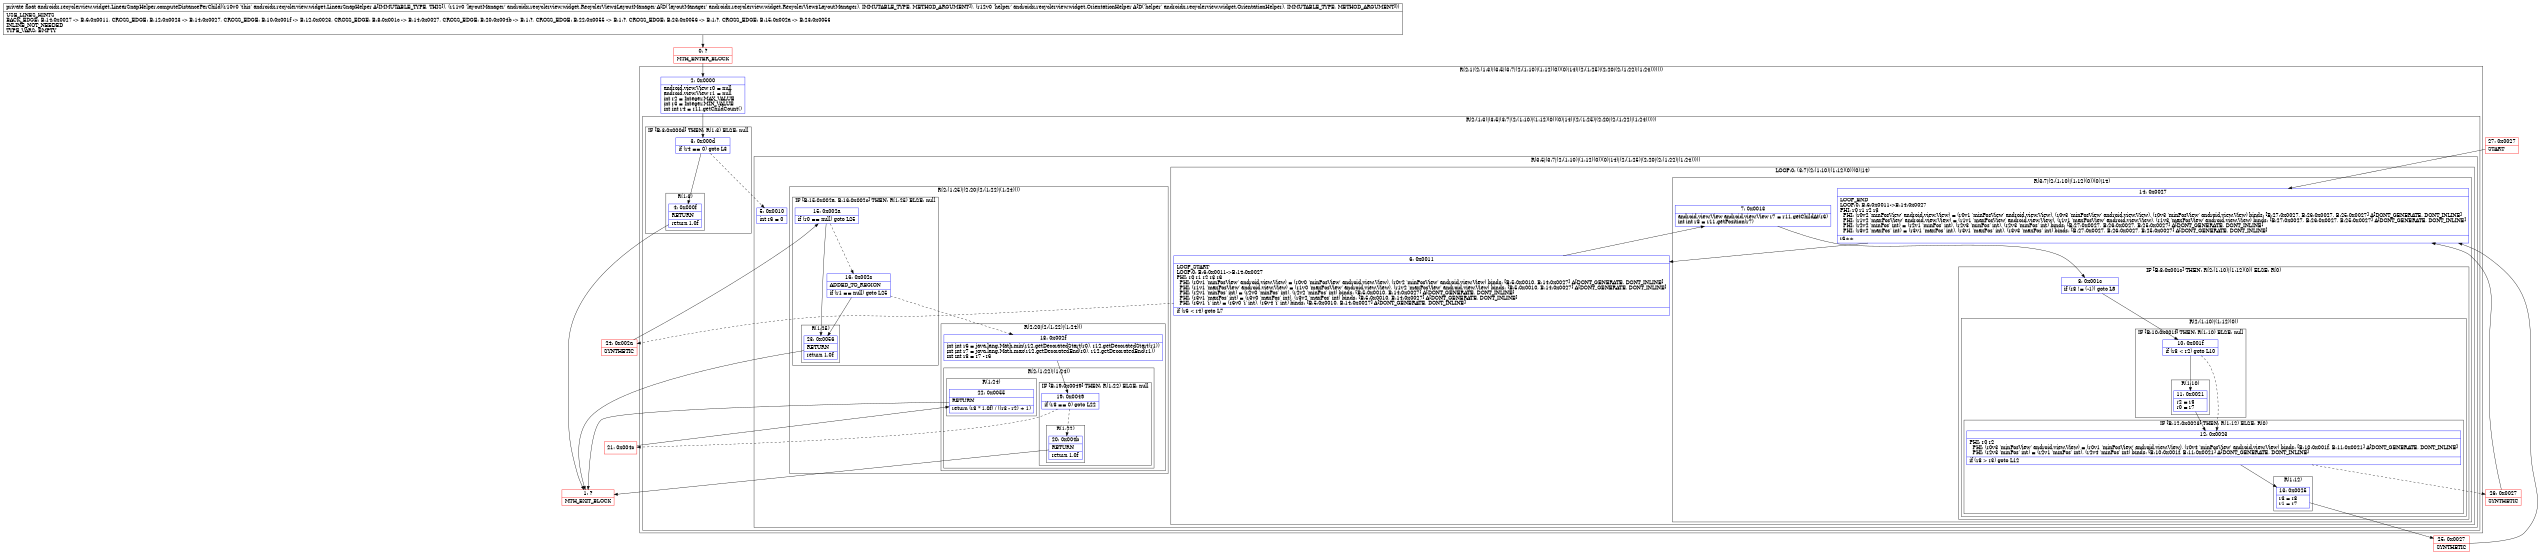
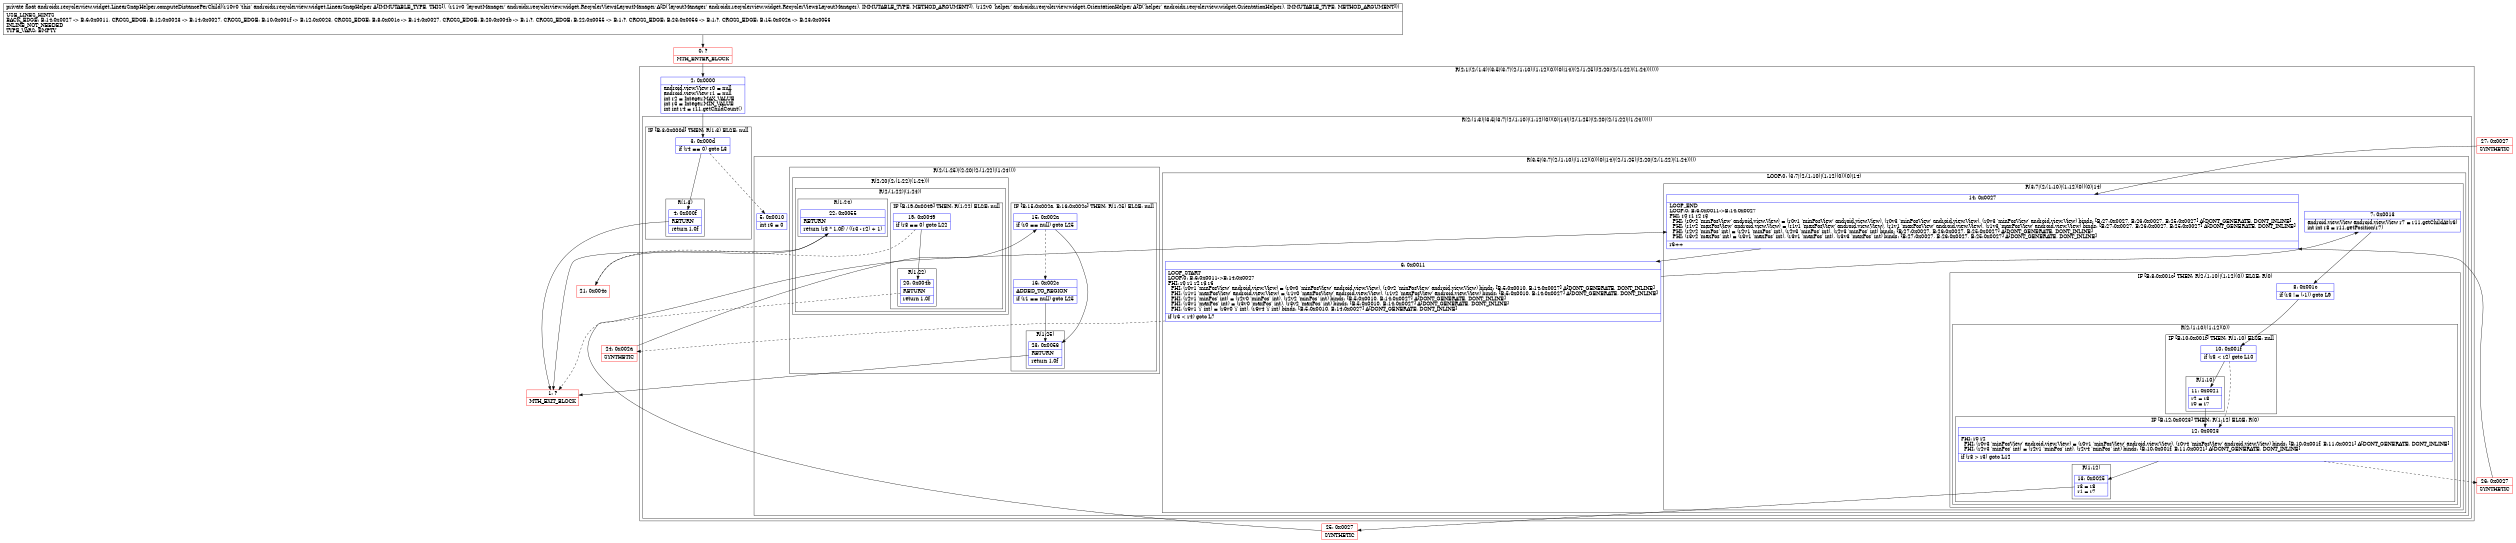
node "27: 0x0027": text "START" -> "SYNTHETIC"
node "18: 0x002f": removed
edge "19: 0x0049" -> "20: 0x004b": style dashed -> solid
edge "20: 0x004b" -> "1: ?": style solid -> dashed
